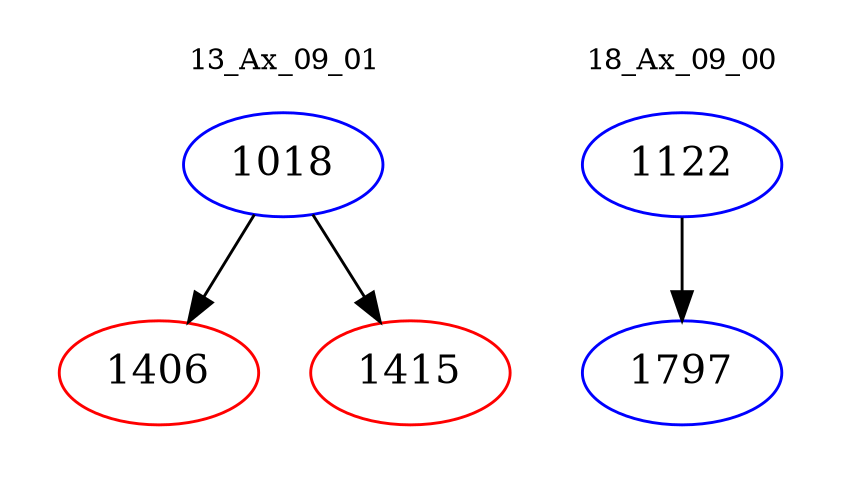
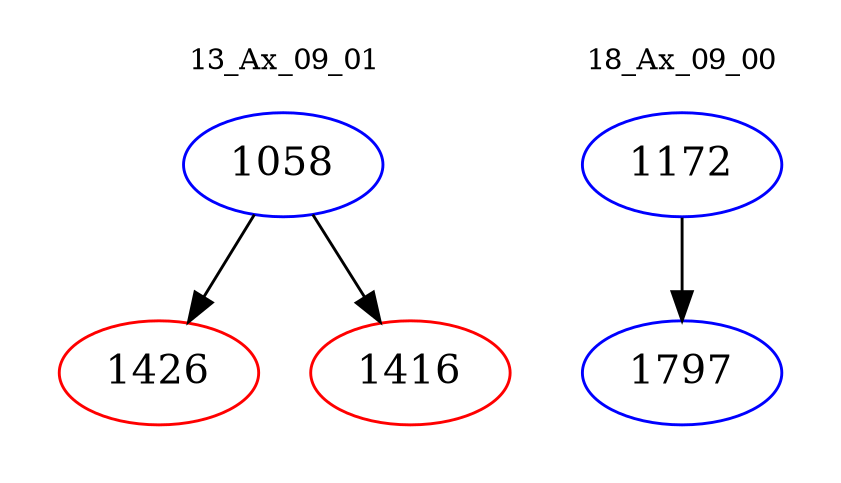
node "1018": label "1018" -> "1058"
node "1122": label "1122" -> "1172"
node "1406": label "1406" -> "1426"
node "1415": label "1415" -> "1416"
